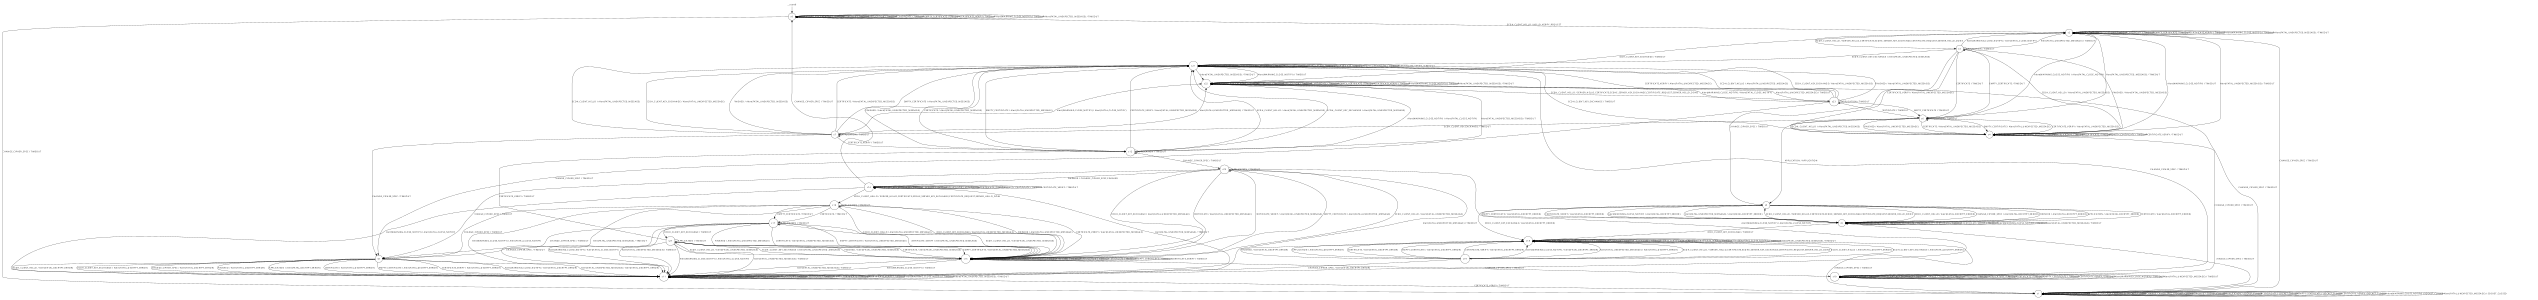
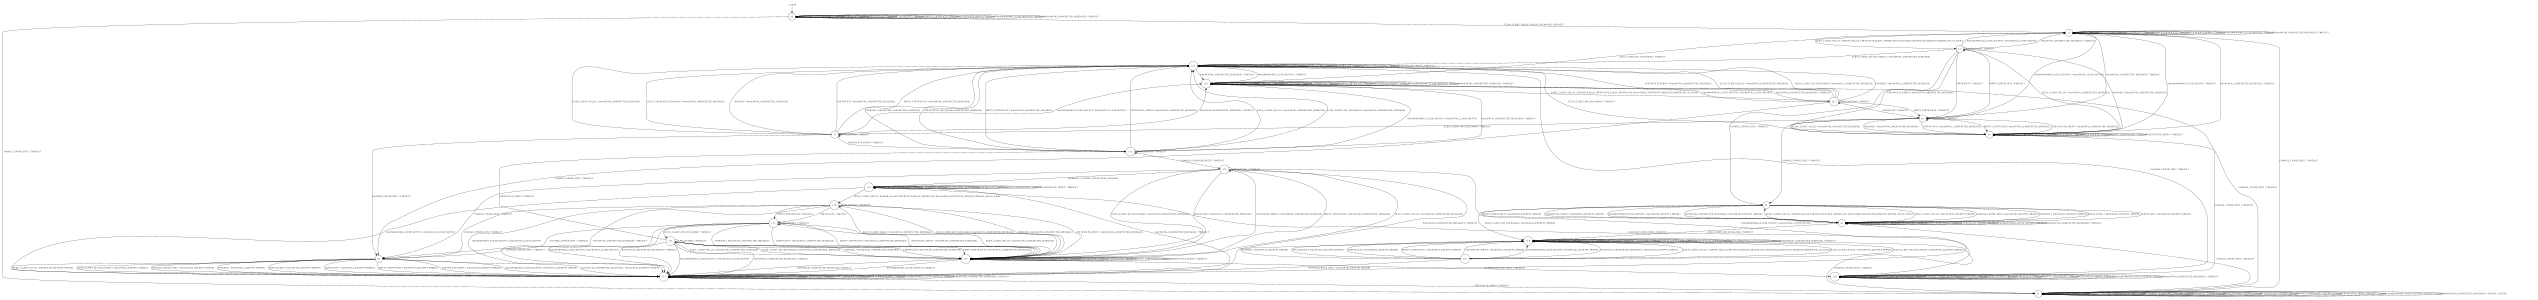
edge "s0" -> "s2": label "ECDH_CLIENT_HELLO / HELLO_VERIFY_REQUEST" -> "ECDH_CLIENT_HELLO / HELLO_EXCHANGE_REQUEST"
edge "s74" -> "s0": now "s74" -> "s10"
edge "s12" -> "s73": label "CHANGE_CIPHER_SPEC / TIMEOUT" -> "CHANGE_CIPHER_REQUEST / TIMEOUT"
edge "s6" -> "s5": label "APPLICATION / APPLICATION" -> "CHANGE_CIPHER_SPEC / TIMEOUT"
edge "s15" -> "s10": label "CHANGE_CIPHER_SPEC / TIMEOUT" -> "CHANGE_REQUEST_SPEC / TIMEOUT"
